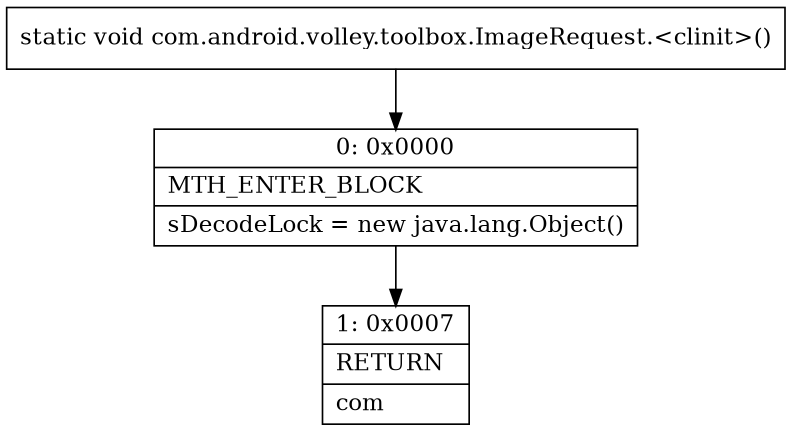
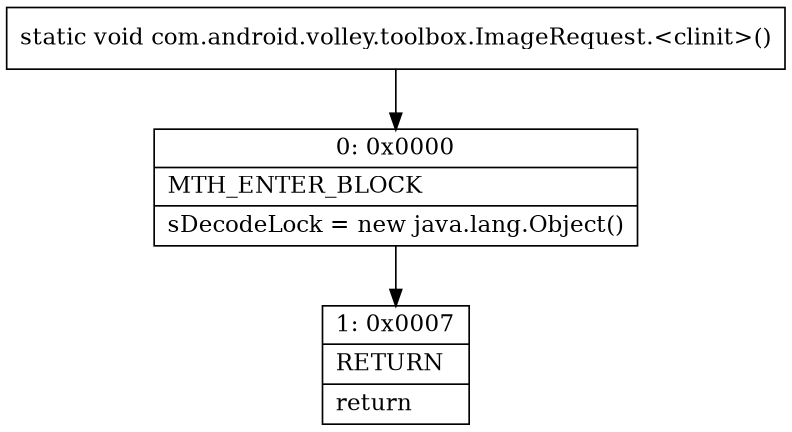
node "1: 0x0007": text "com" -> "return"
